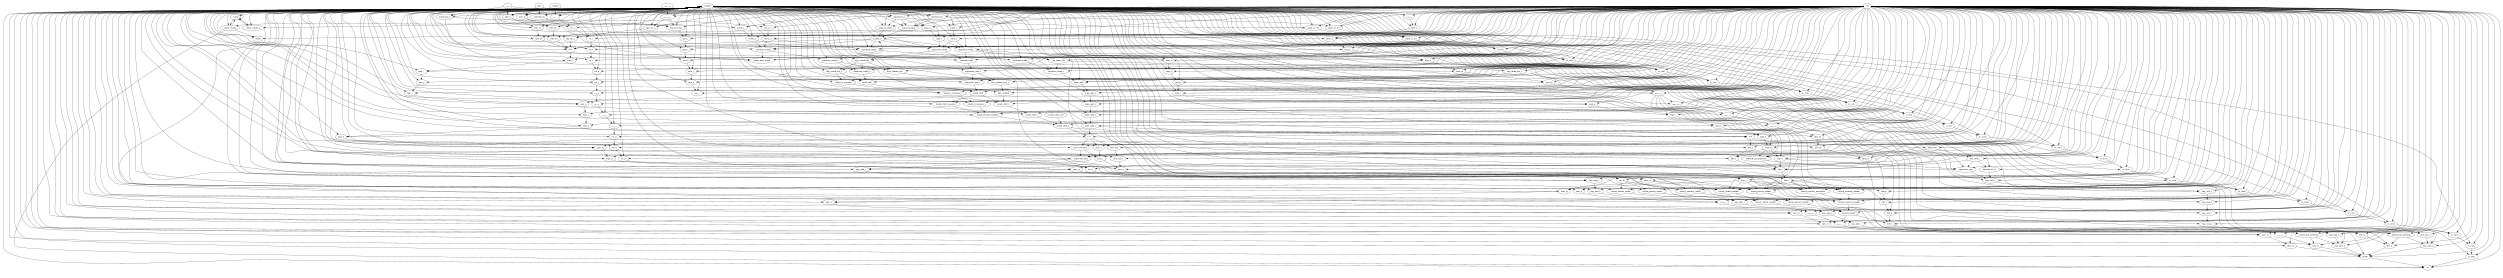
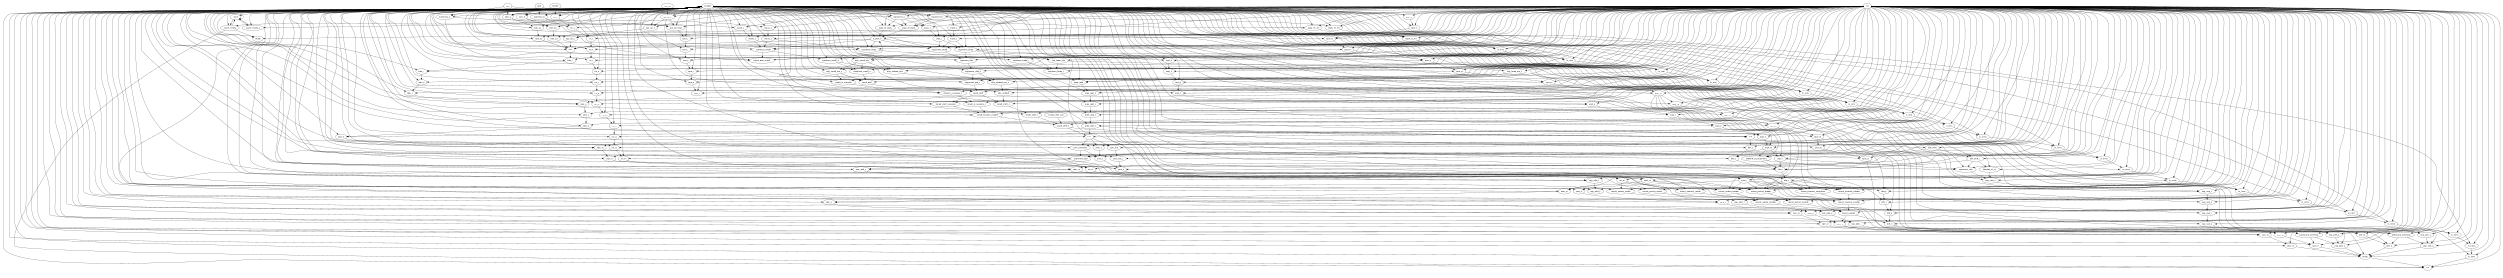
edge "enable" -> "expl_5": now "fpu_op_1" -> "expl_5"
edge "exponent_b" -> "expb_2": removed
edge "exp_add_4" -> "exp_add_5": removed
